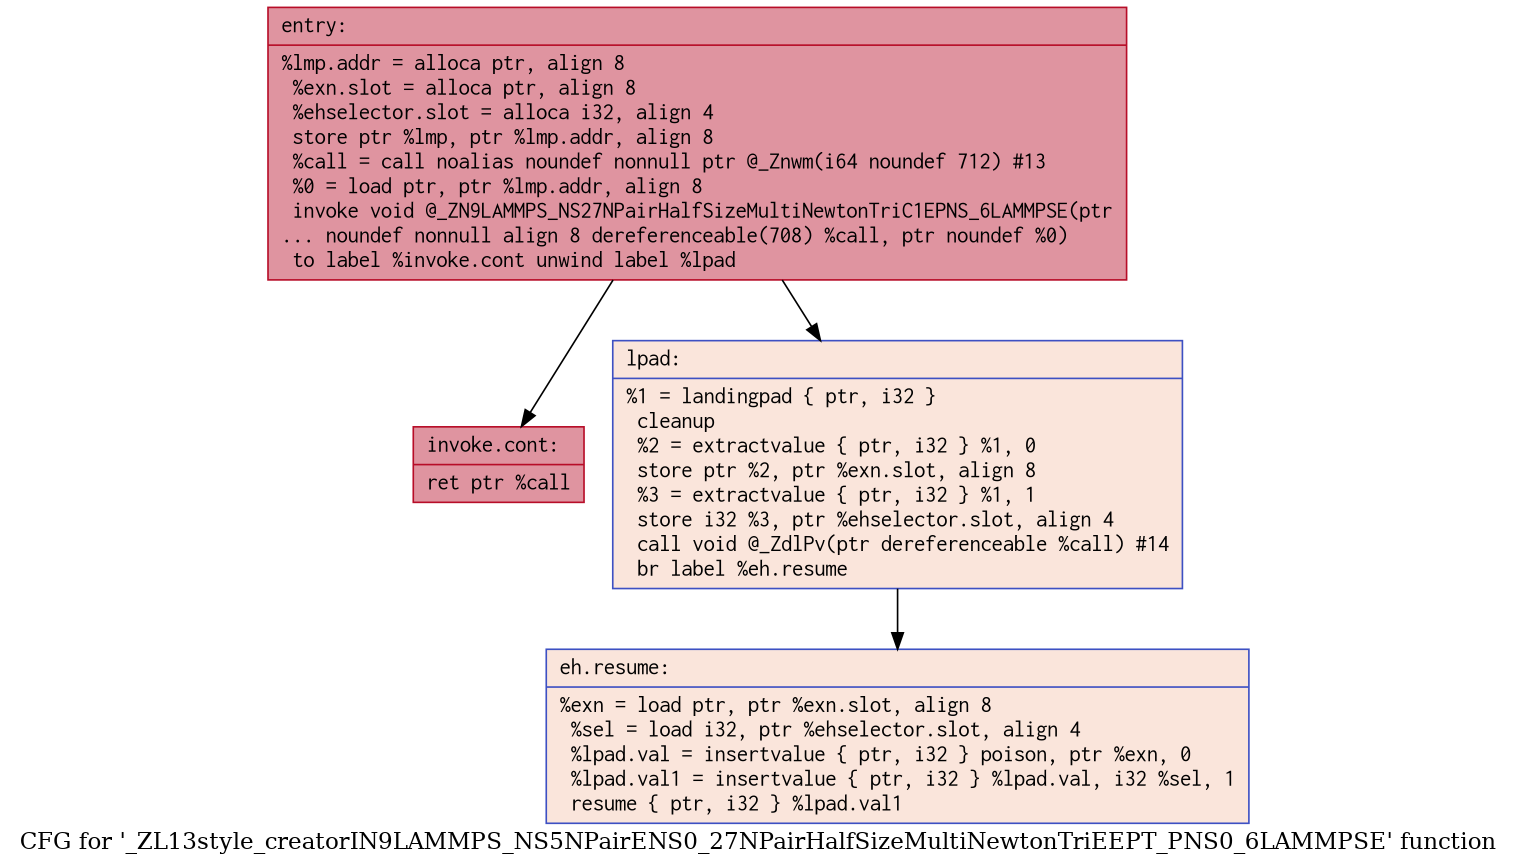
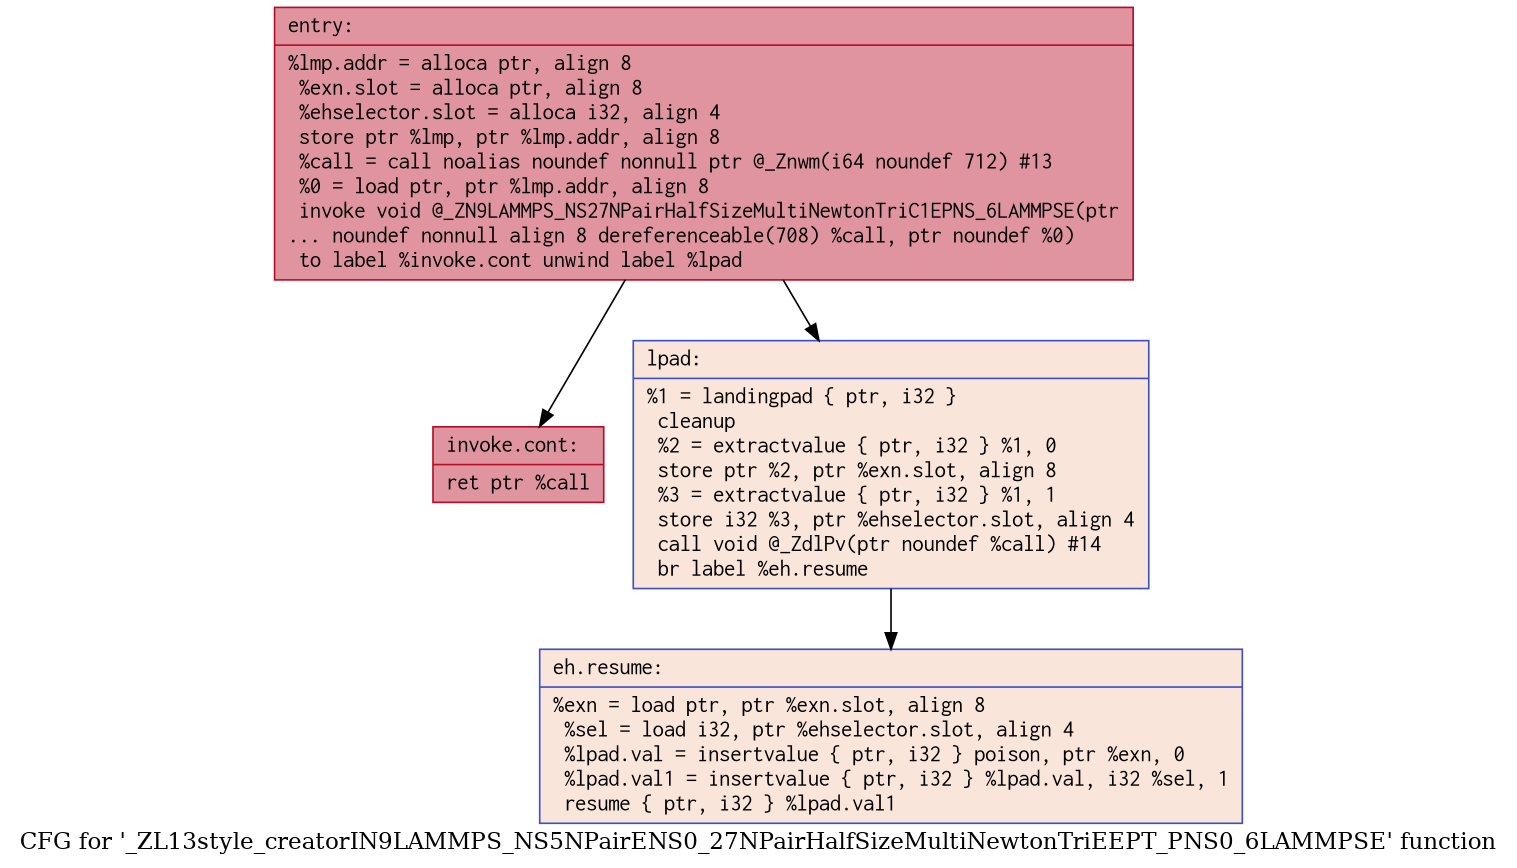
node "lpad:": text "call void @_ZdlPv(ptr dereferenceable %call) #14" -> "call void @_ZdlPv(ptr noundef %call) #14"
